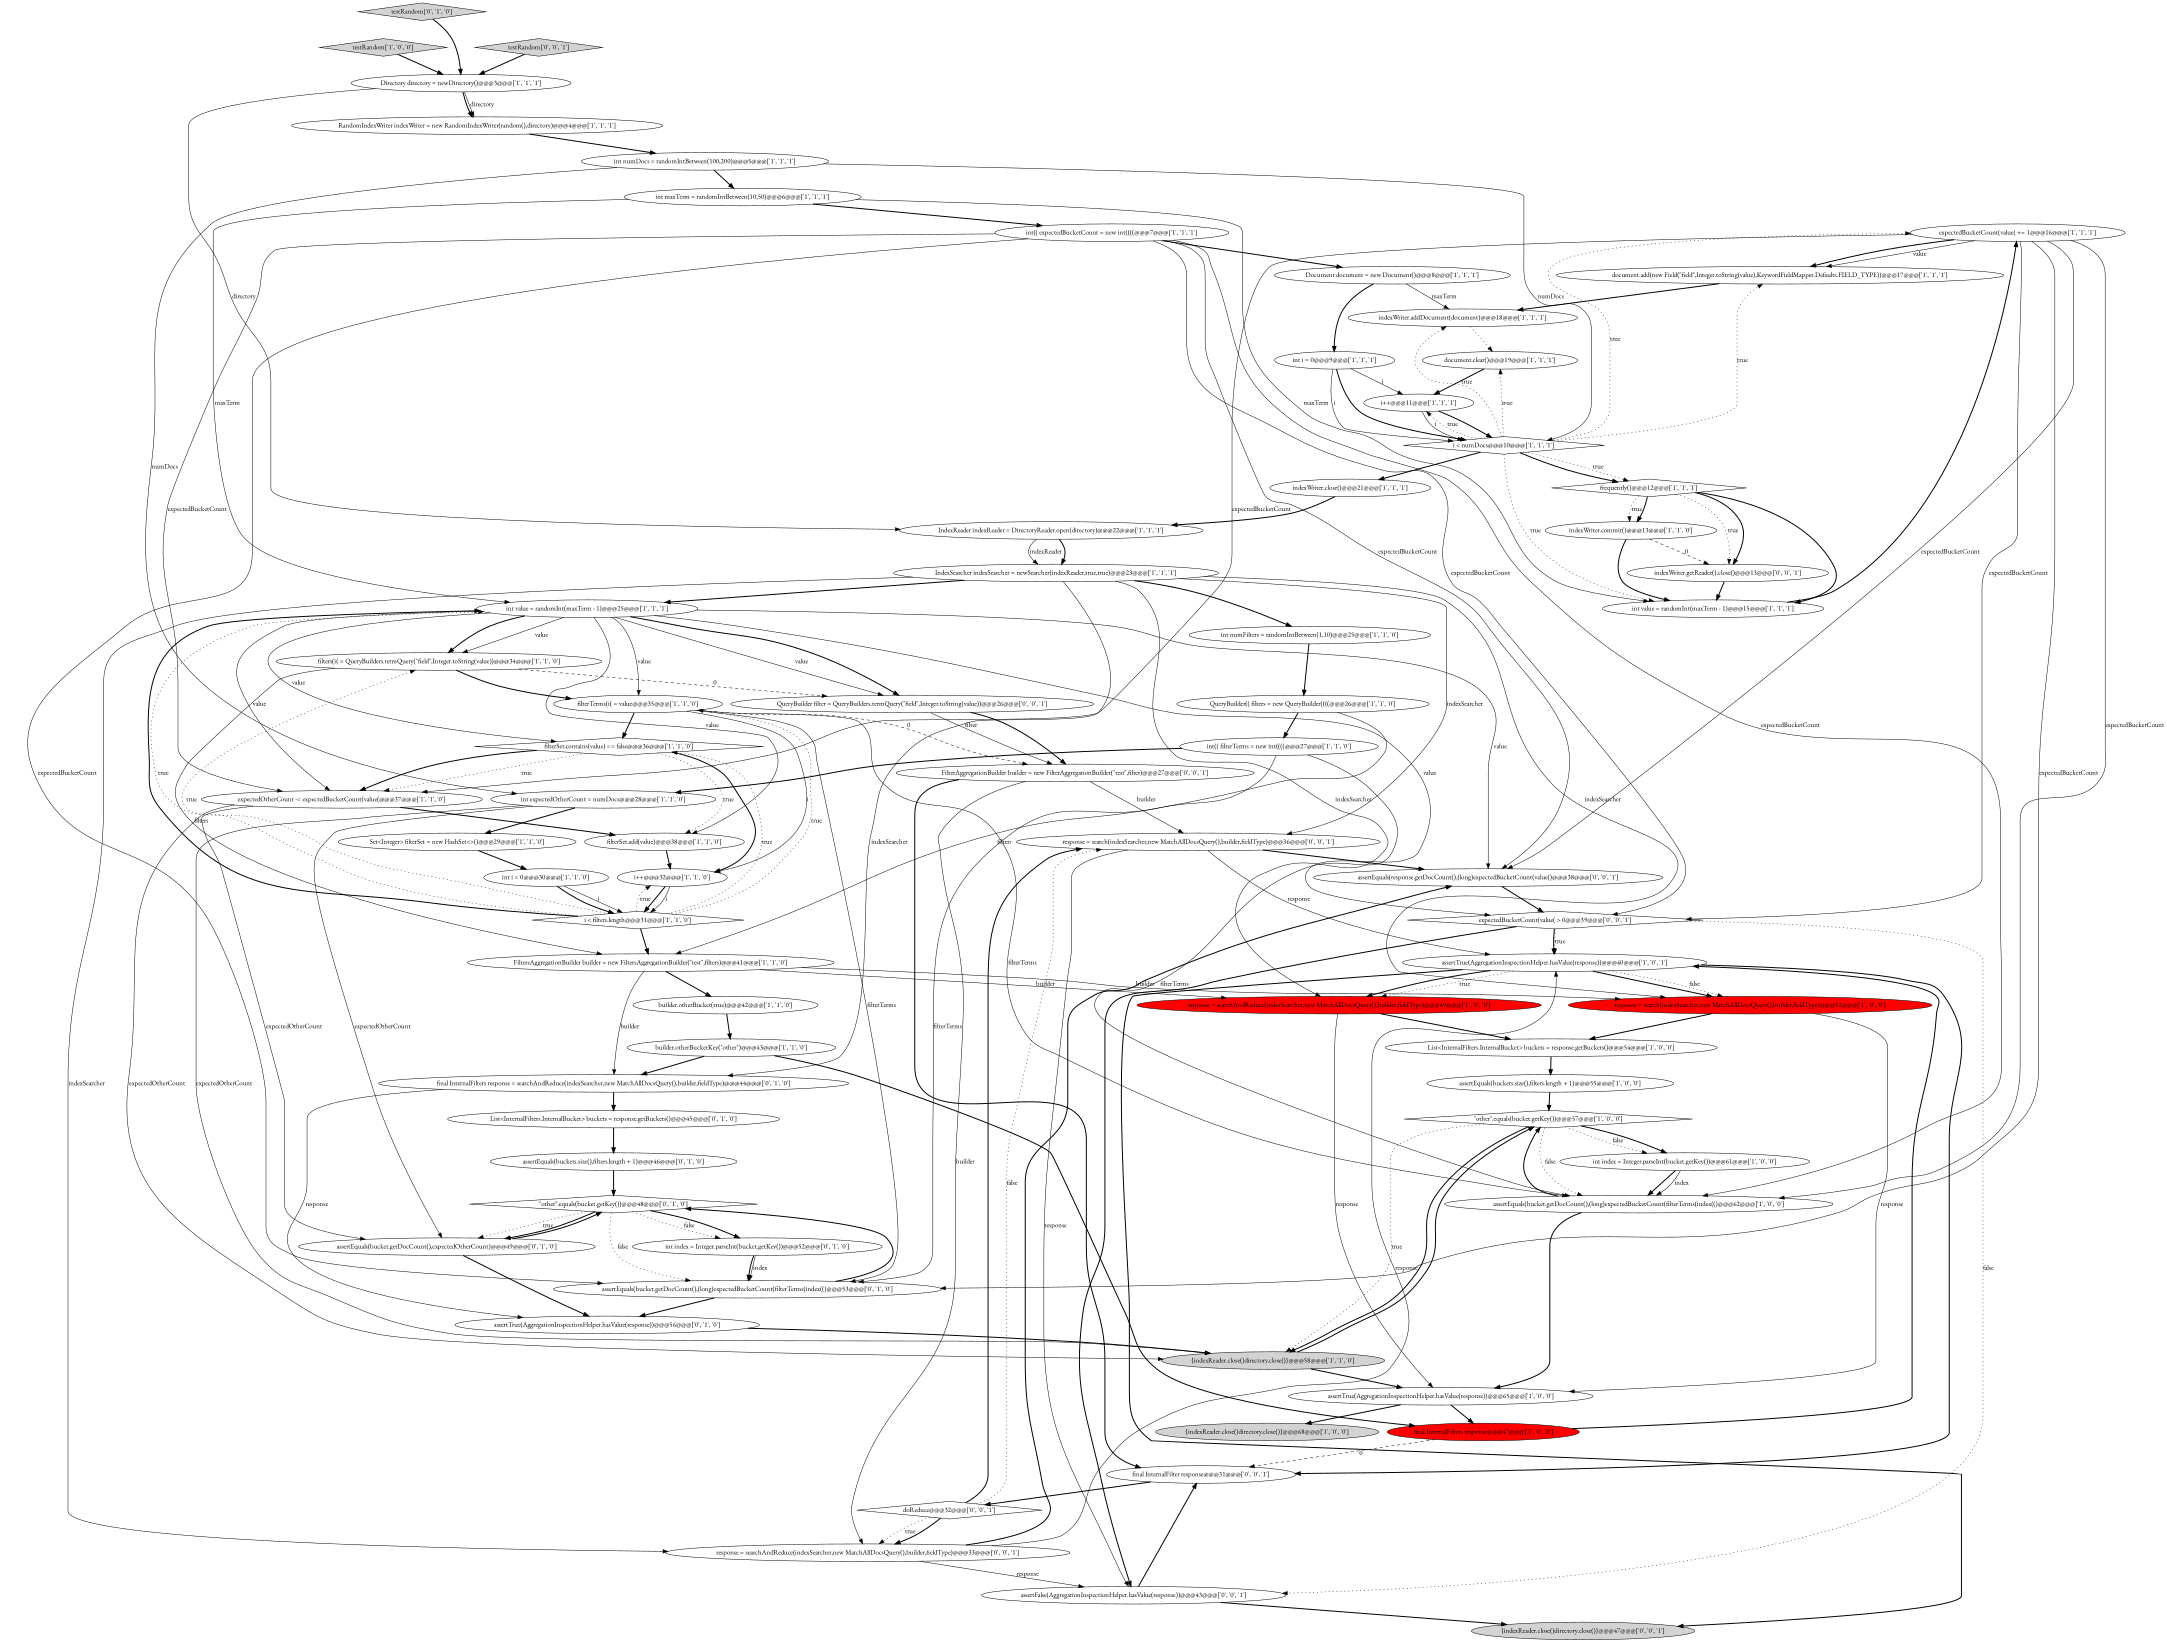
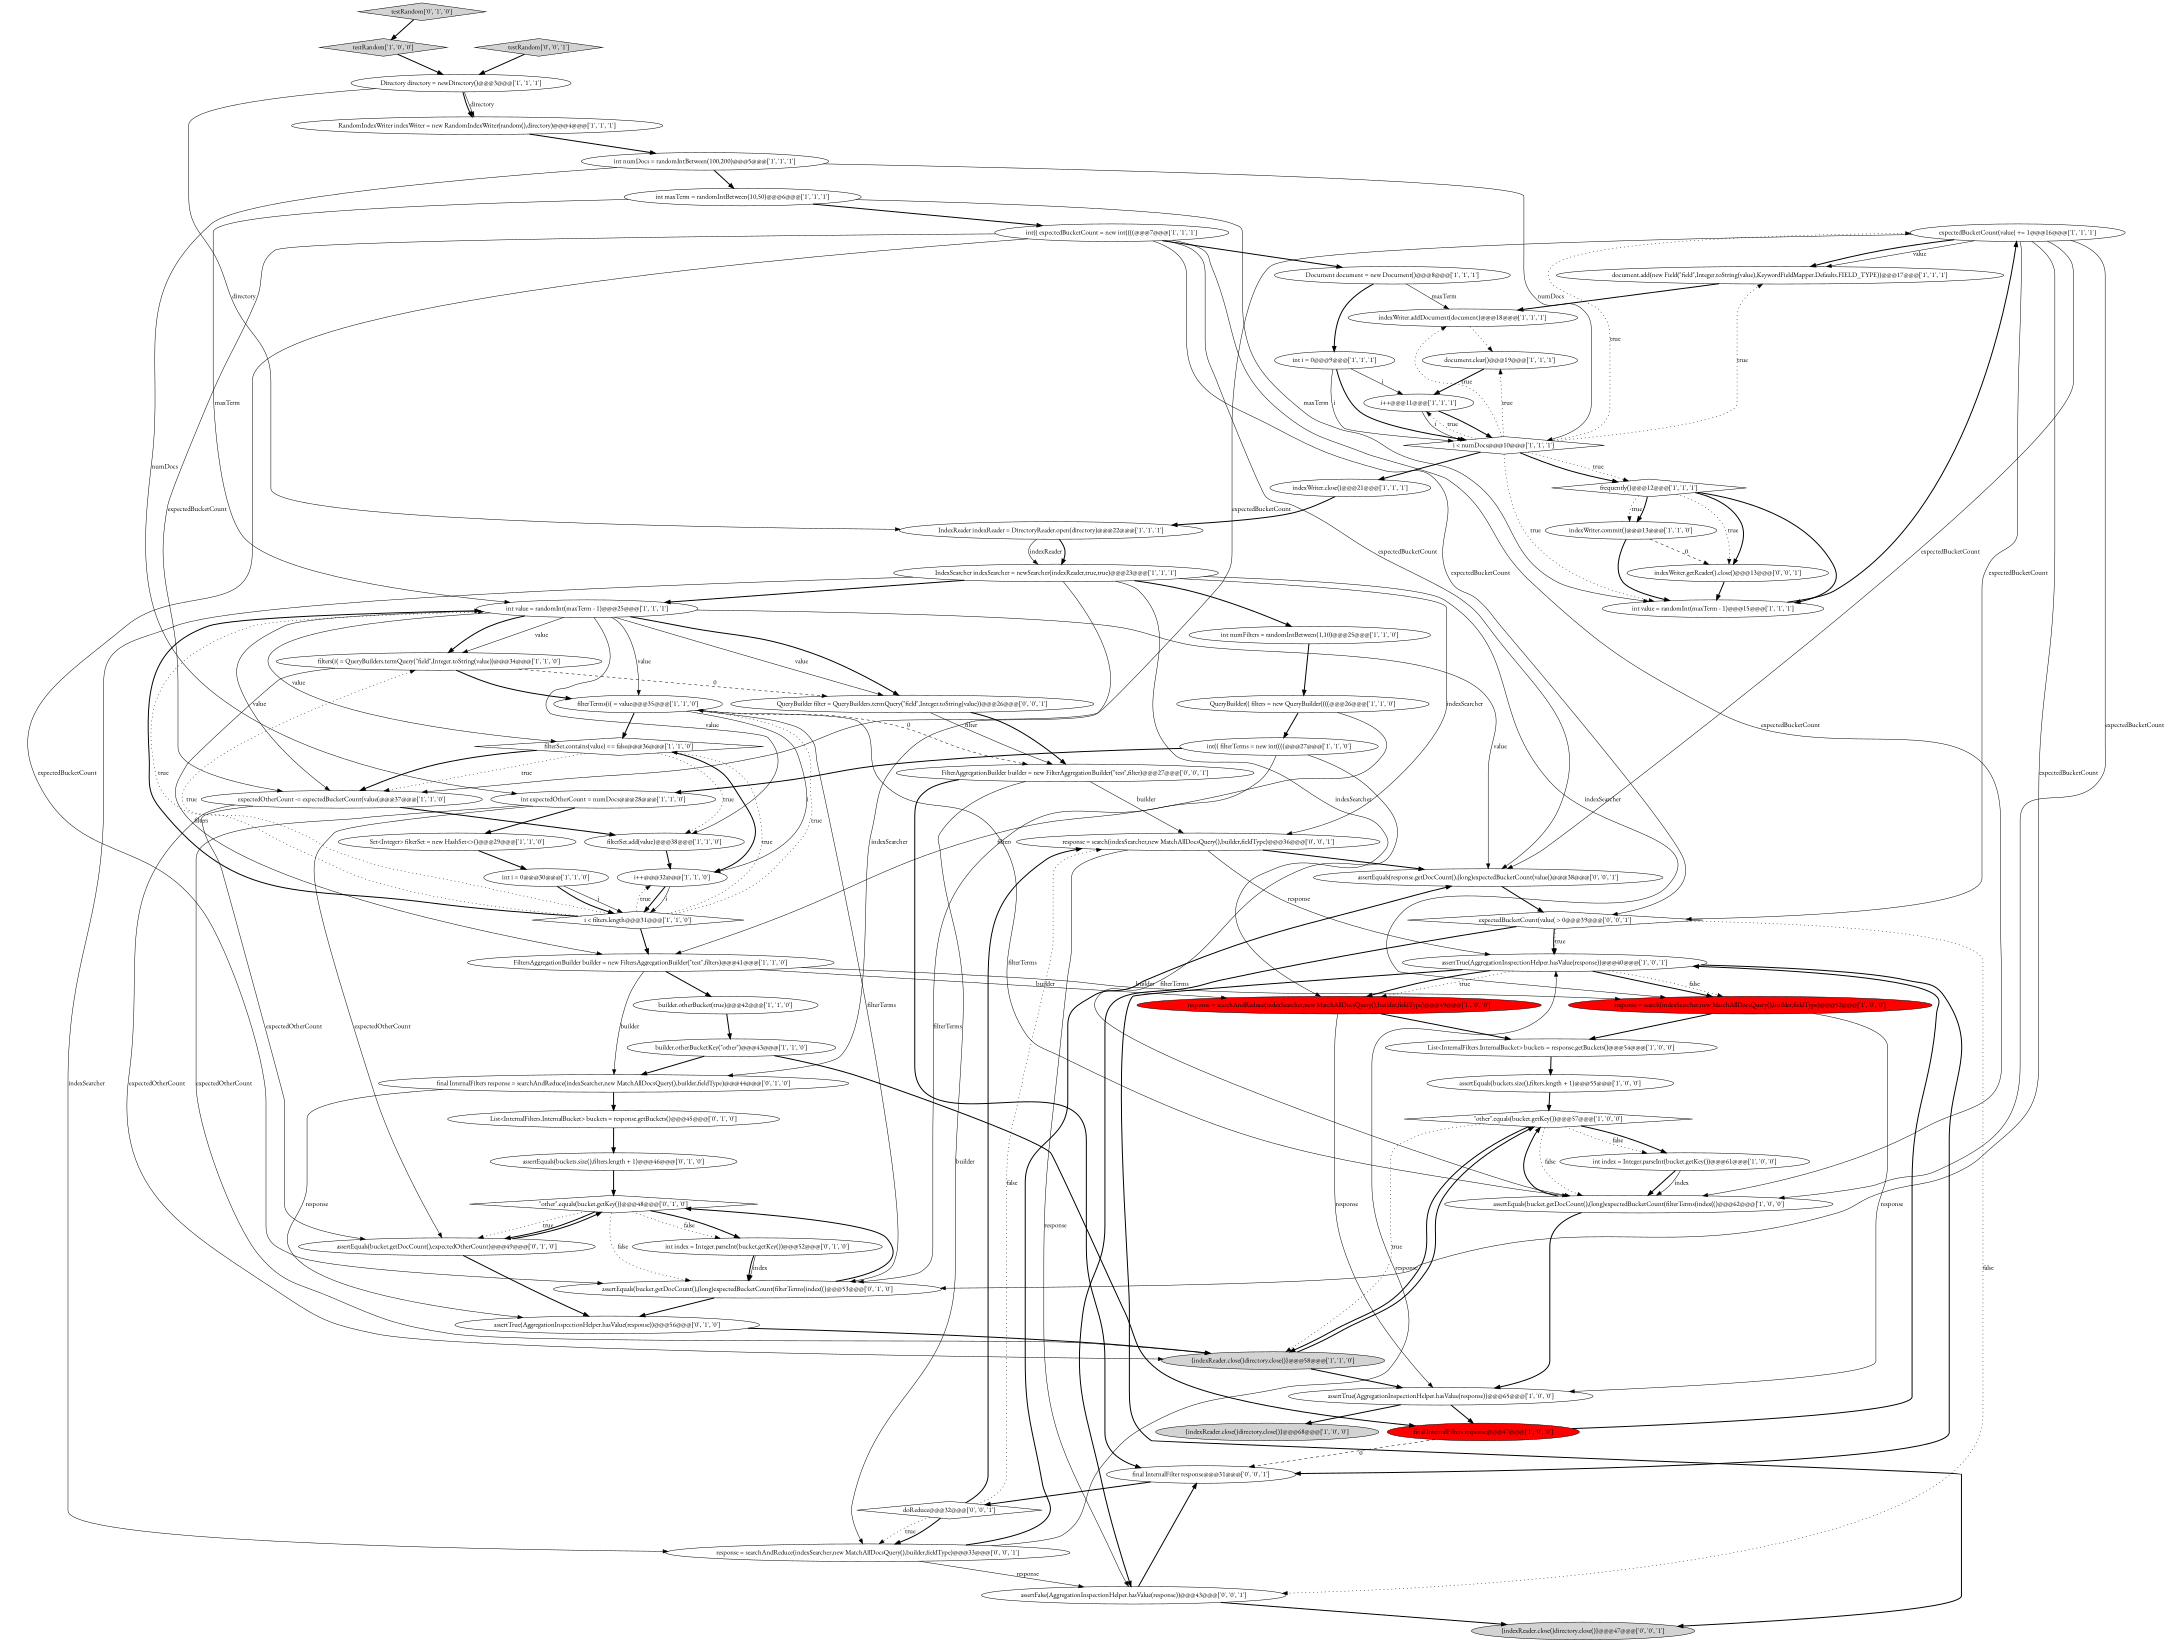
edge "testRandom['0', '1', '0']" -> "Directory directory = newDirectory()@@@3@@@['1', '1', '1']": now "testRandom['0', '1', '0']" -> "testRandom['1', '0', '0']"
edge "int value = randomInt(maxTerm - 1)@@@25@@@['1', '1', '1']" -> "expectedBucketCount(value( > 0@@@39@@@['0', '0', '1']": removed, label "value"
